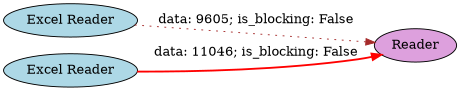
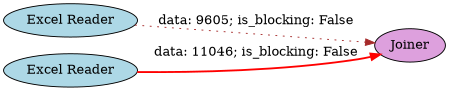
node "Reader": label "Reader" -> "Joiner"
